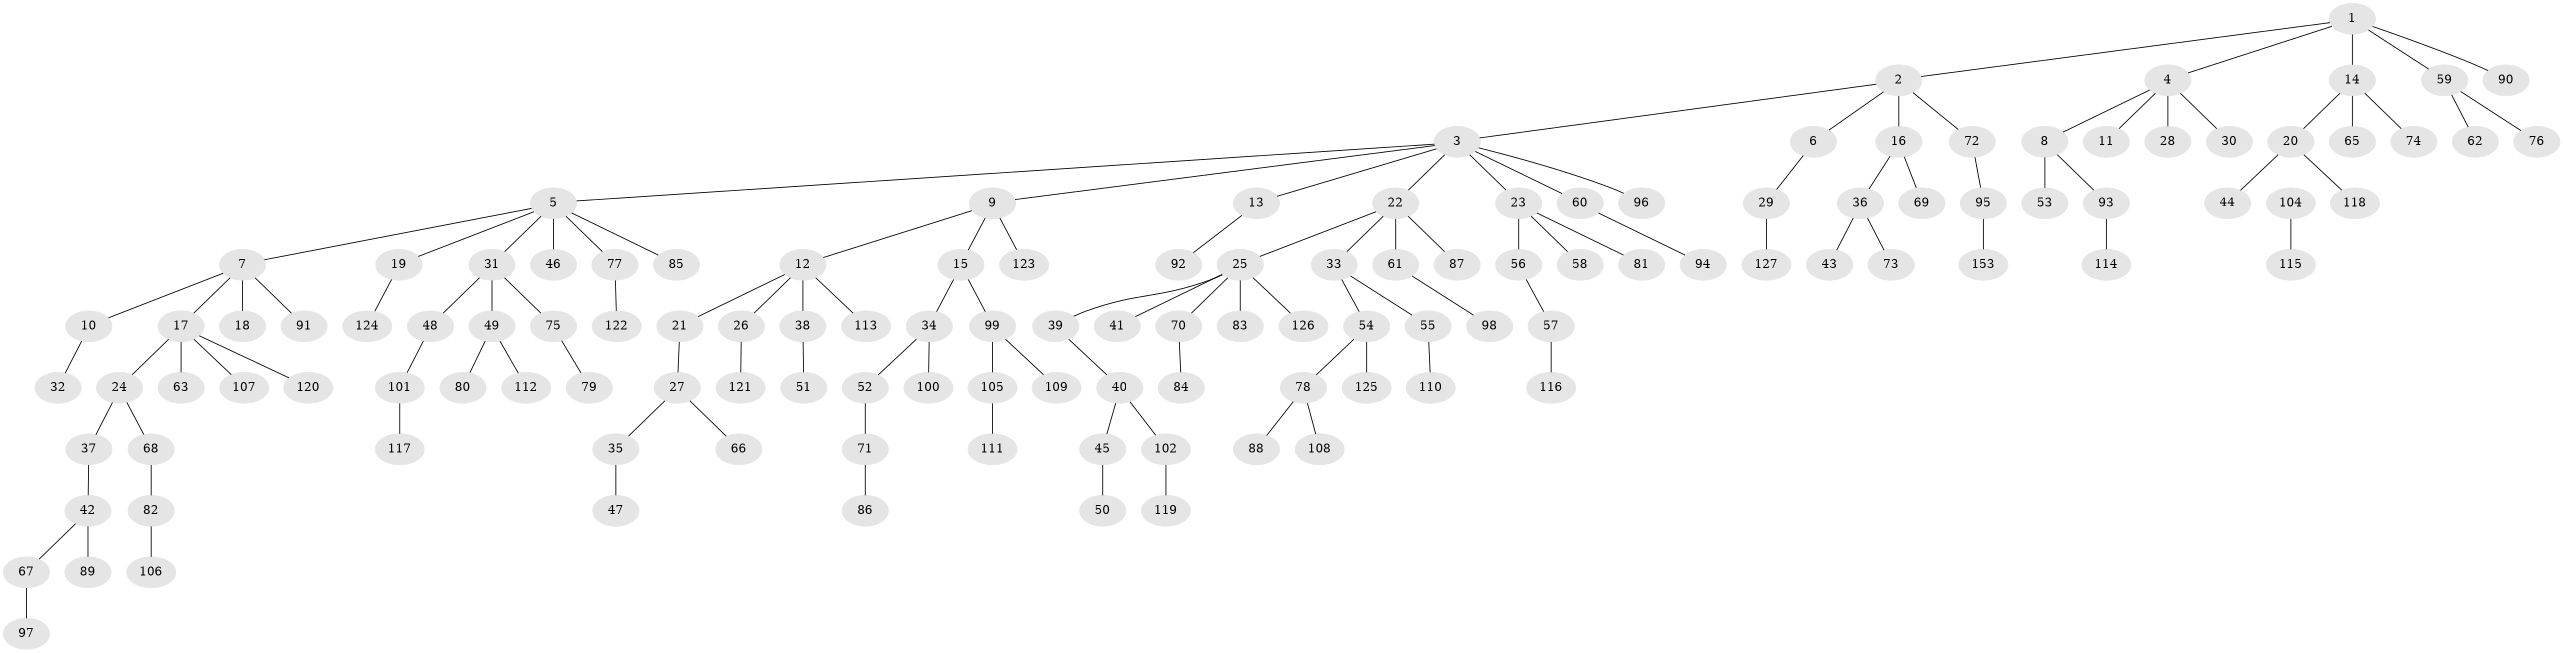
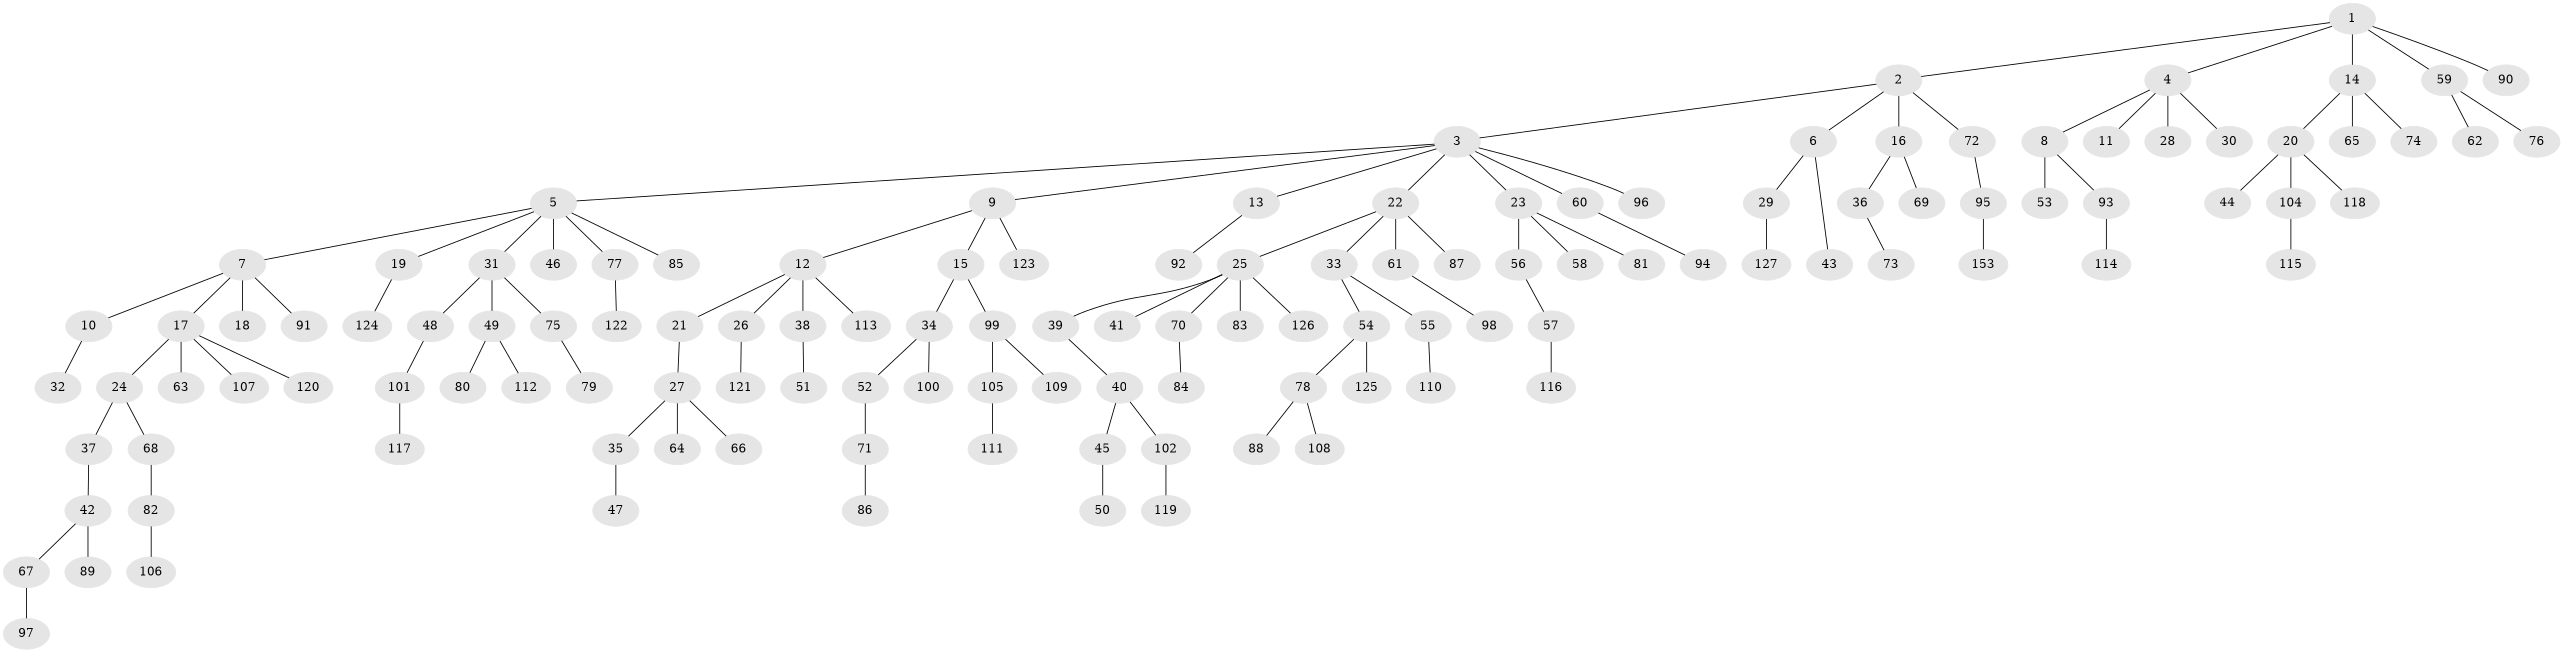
edge "20" -- "104": added
edge "36" -- "43": now "6" -- "43"
node "64": added
